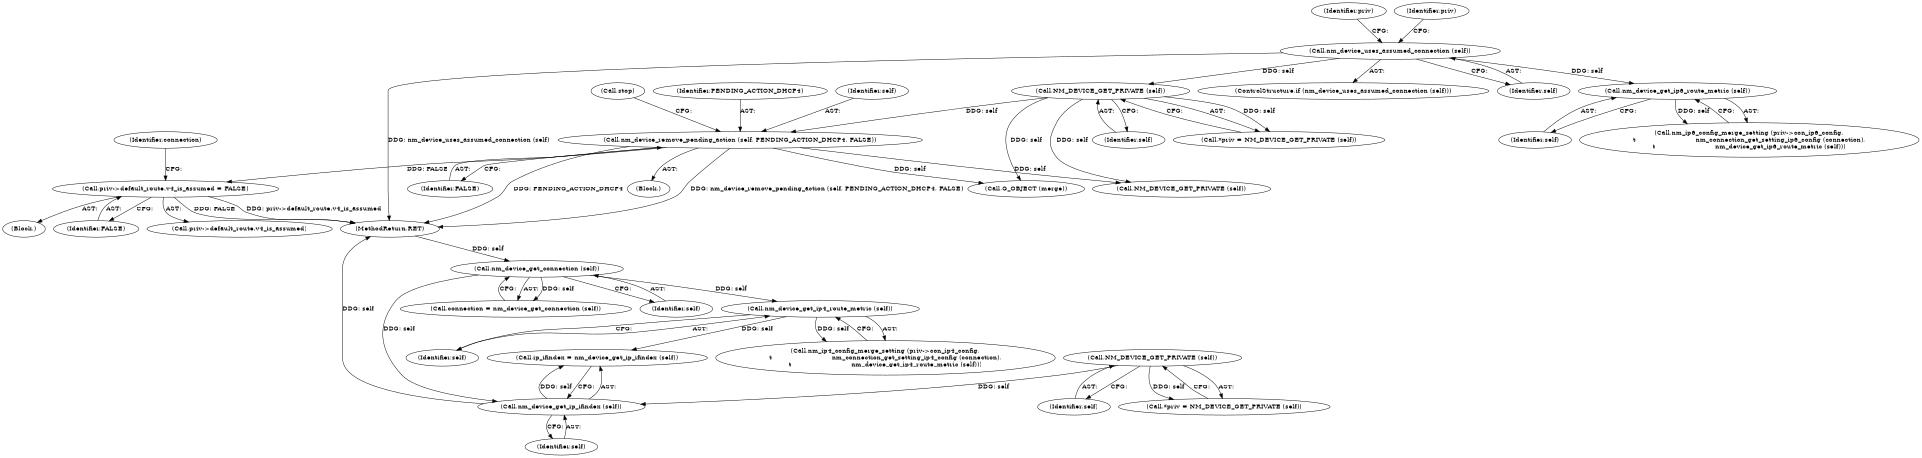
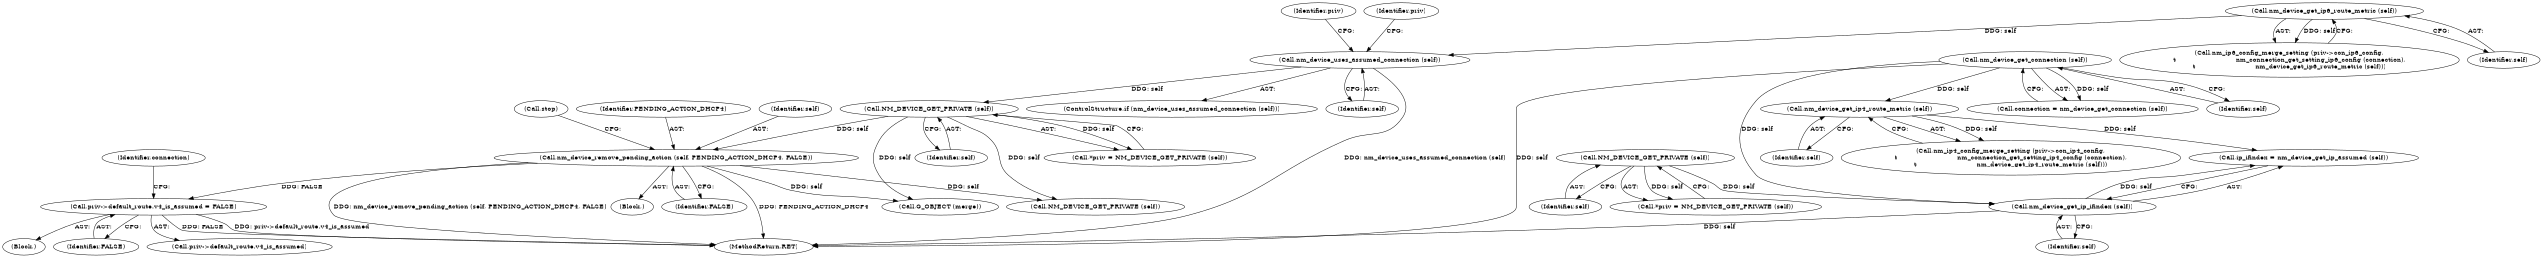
edge "(Call,nm_device_uses_assumed_connection (self))" -> "(Call,nm_device_get_ip6_route_metric (self))": reversed
edge "(MethodReturn,RET)" -> "(Call,nm_device_get_connection (self))": reversed
node "(Call,ip_ifindex = nm_device_get_ip_ifindex (self))": label "(Call,ip_ifindex = nm_device_get_ip_ifindex (self))" -> "(Call,ip_ifindex = nm_device_get_ip_assumed (self))"
